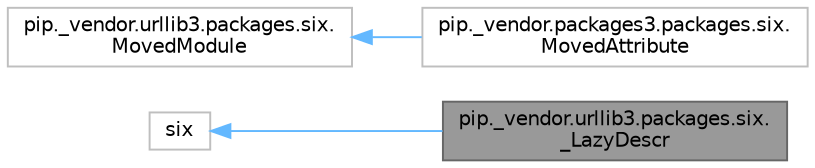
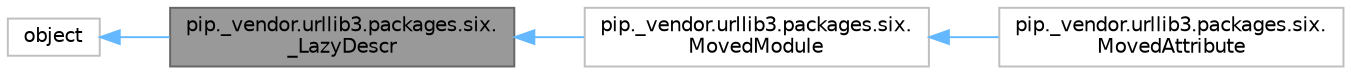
edge "pip._vendor.urllib3.packages.six. MovedModule" -> "pip._vendor.urllib3.packages.six. _LazyDescr": added
node "pip._vendor.packages3.packages.six. MovedAttribute": label "pip._vendor.packages3.packages.six. MovedAttribute" -> "pip._vendor.urllib3.packages.six. MovedAttribute"
node "six": label "six" -> "object"
